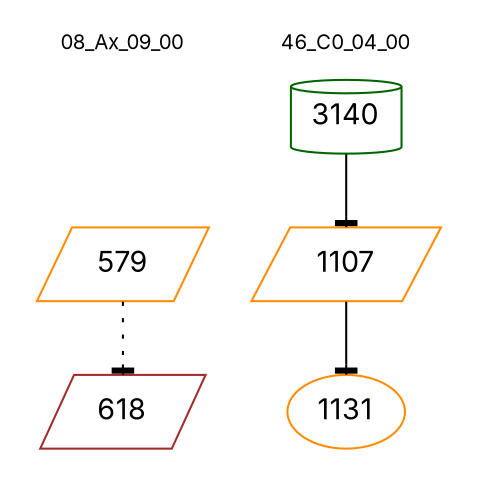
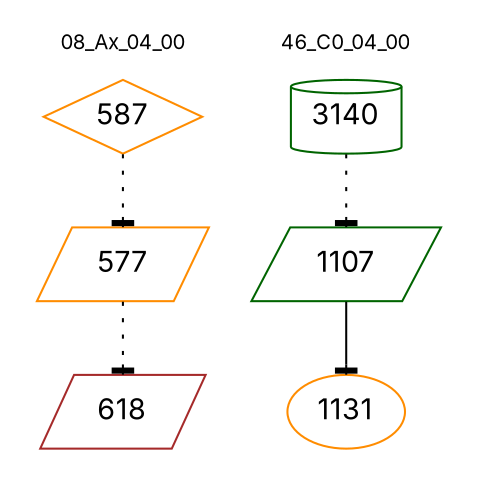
cluster "08_Ax_09_00": label "08_Ax_09_00" -> "08_Ax_04_00"
node "587": added
edge "3140" -> "1107": style solid -> dotted
node "579": label "579" -> "577"
node "1107": color darkorange -> darkgreen
